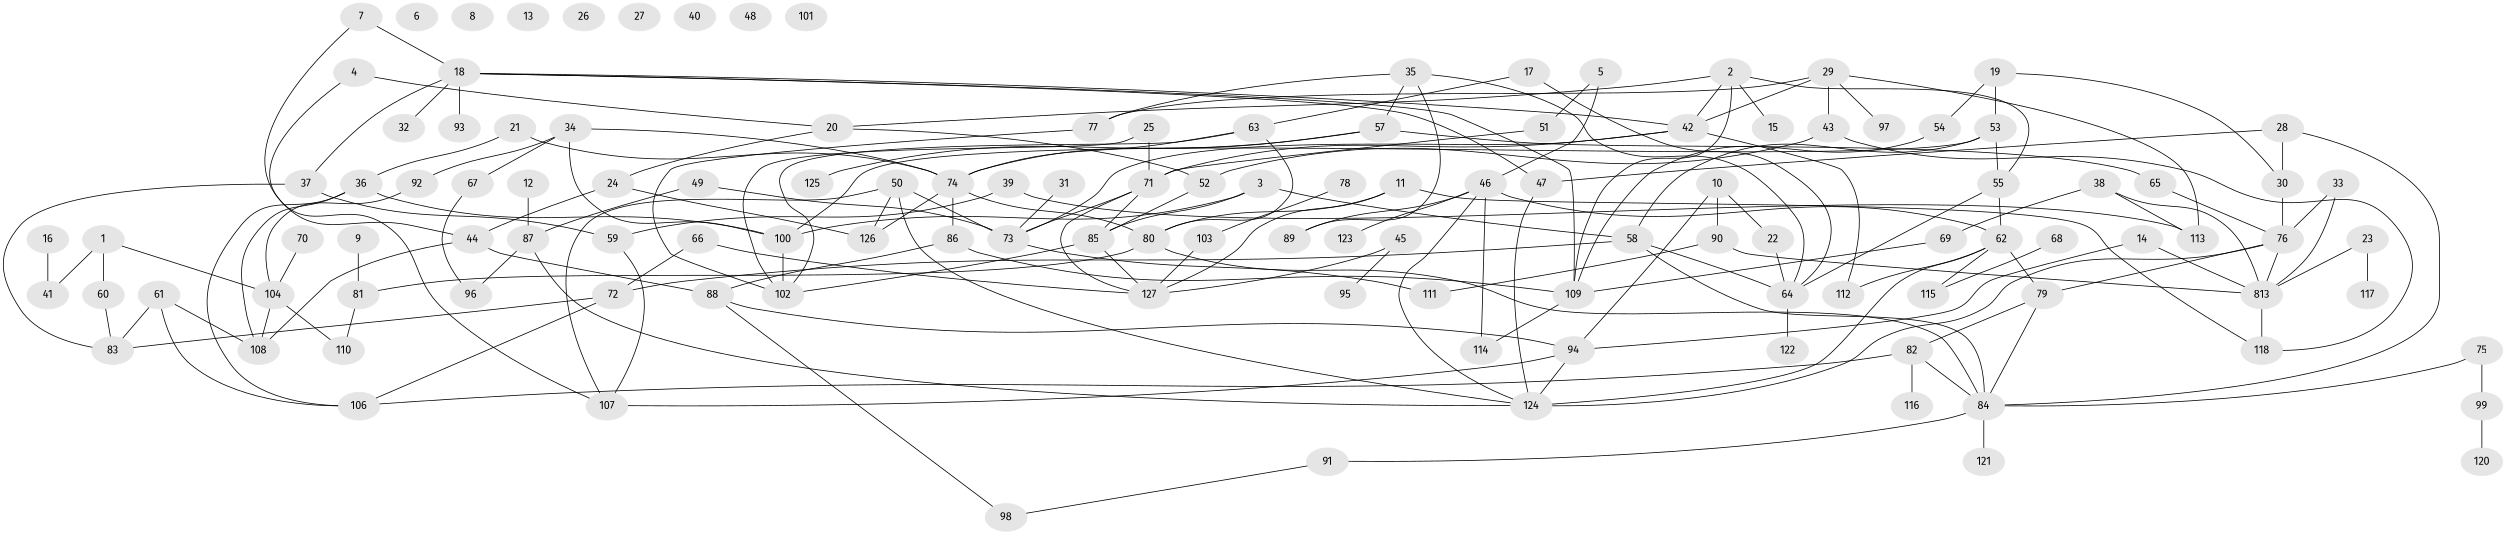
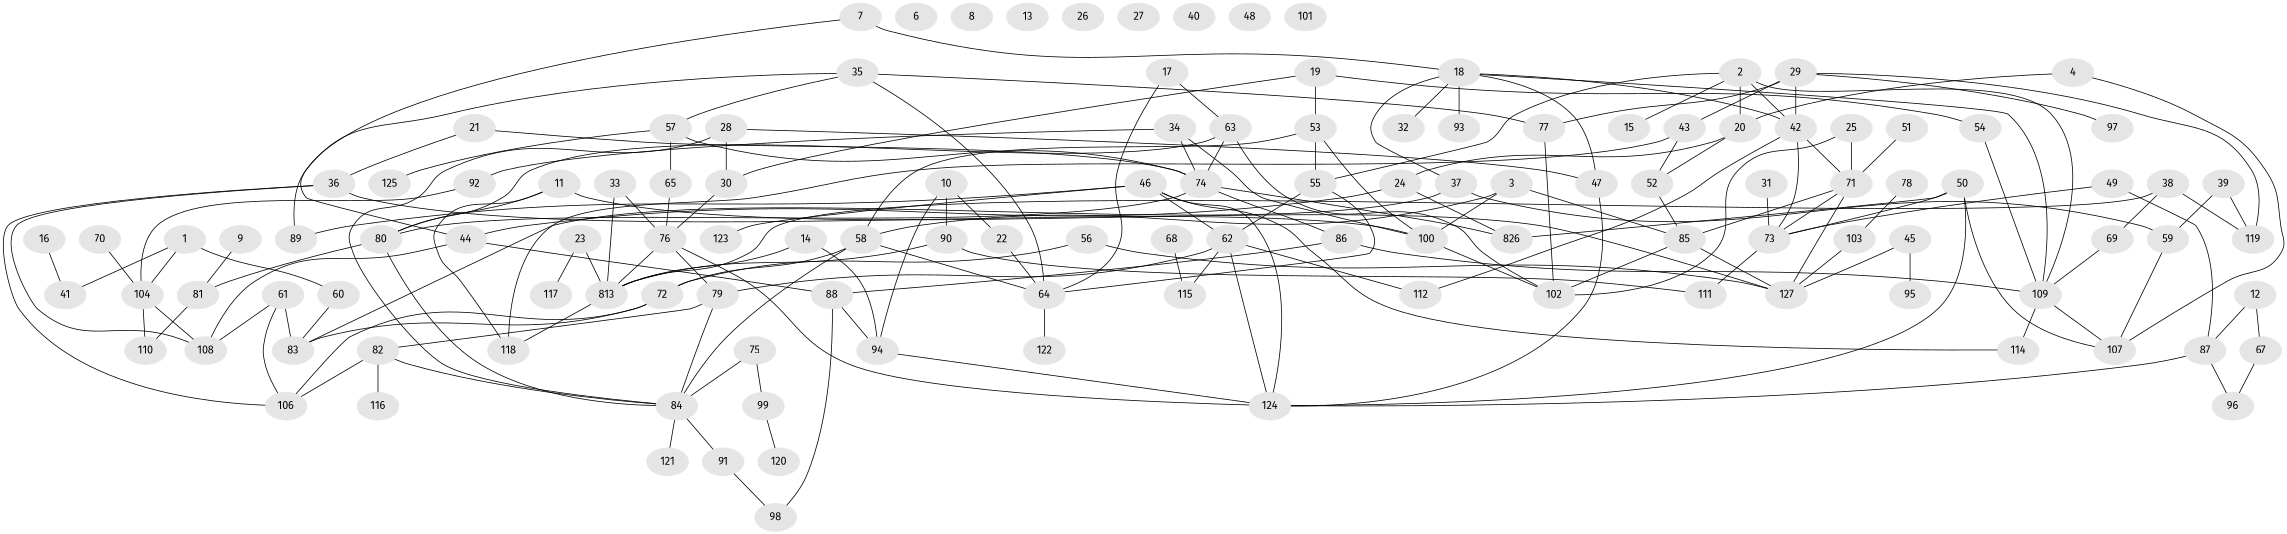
node "5": removed
edge "34" -- "67": now "12" -- "67"
node "66": label "66" -> "56"
node "126": label "126" -> "826"
node "113": label "113" -> "119"
edge "94" -- "107": now "109" -- "107"
